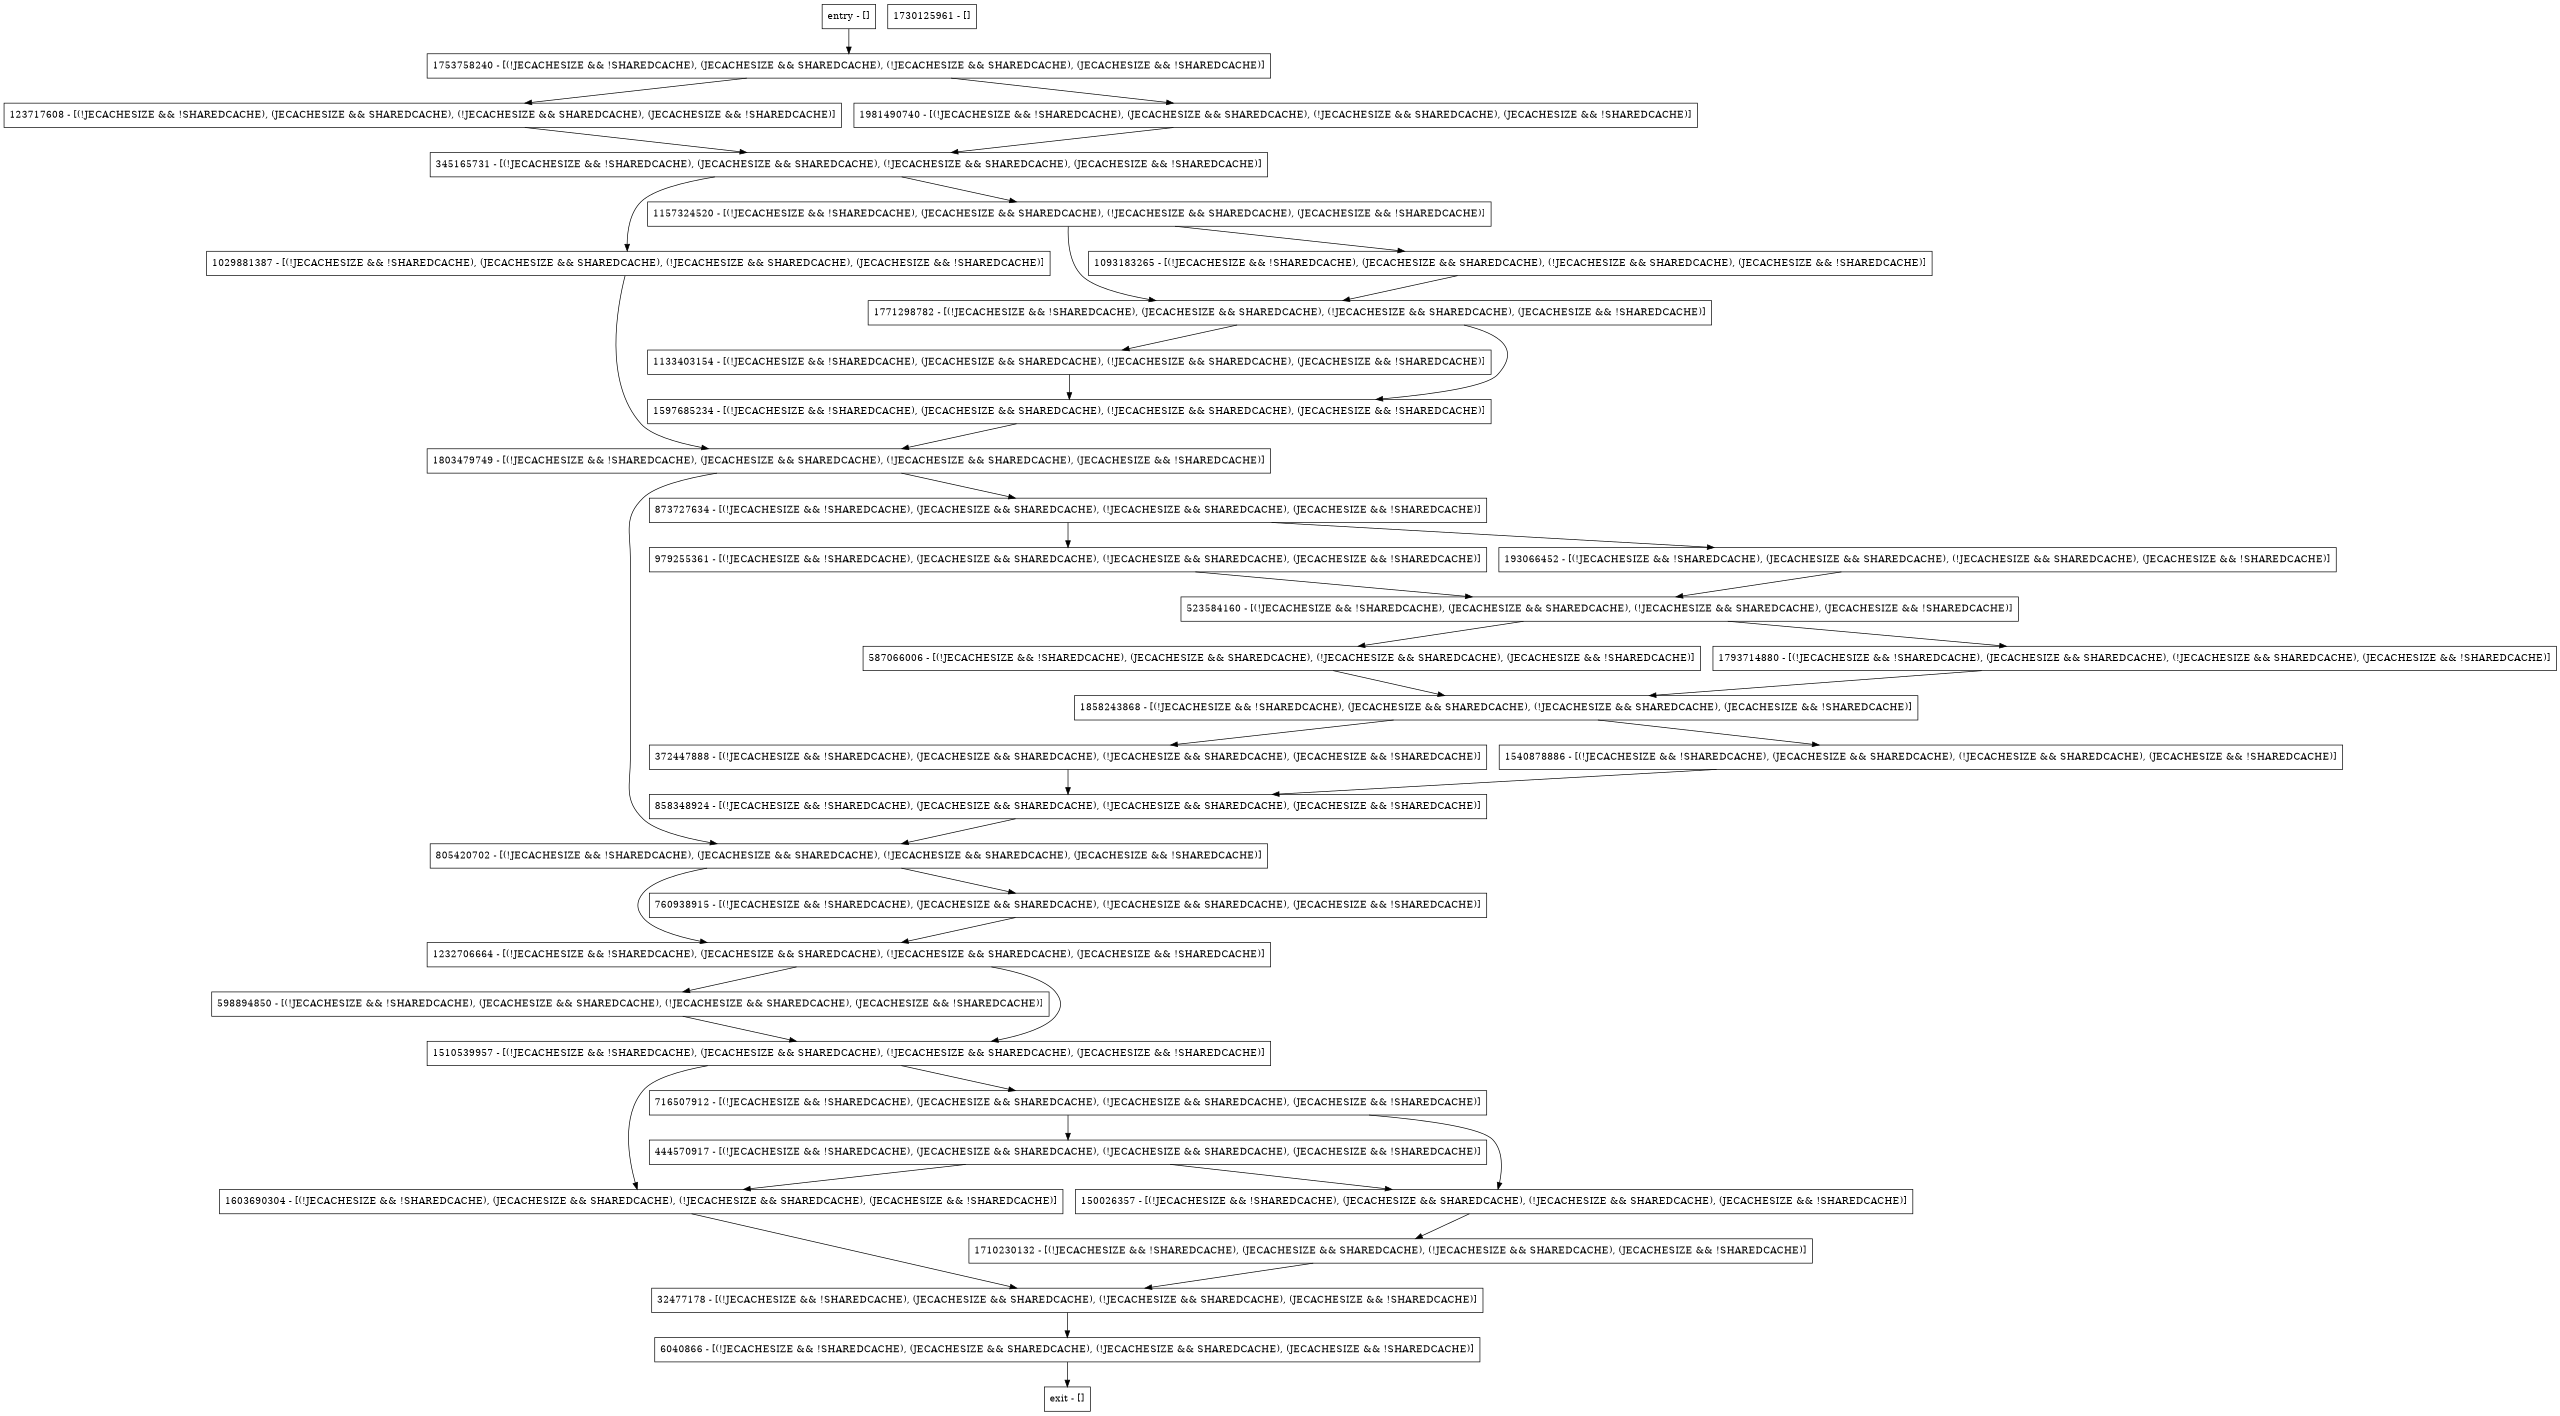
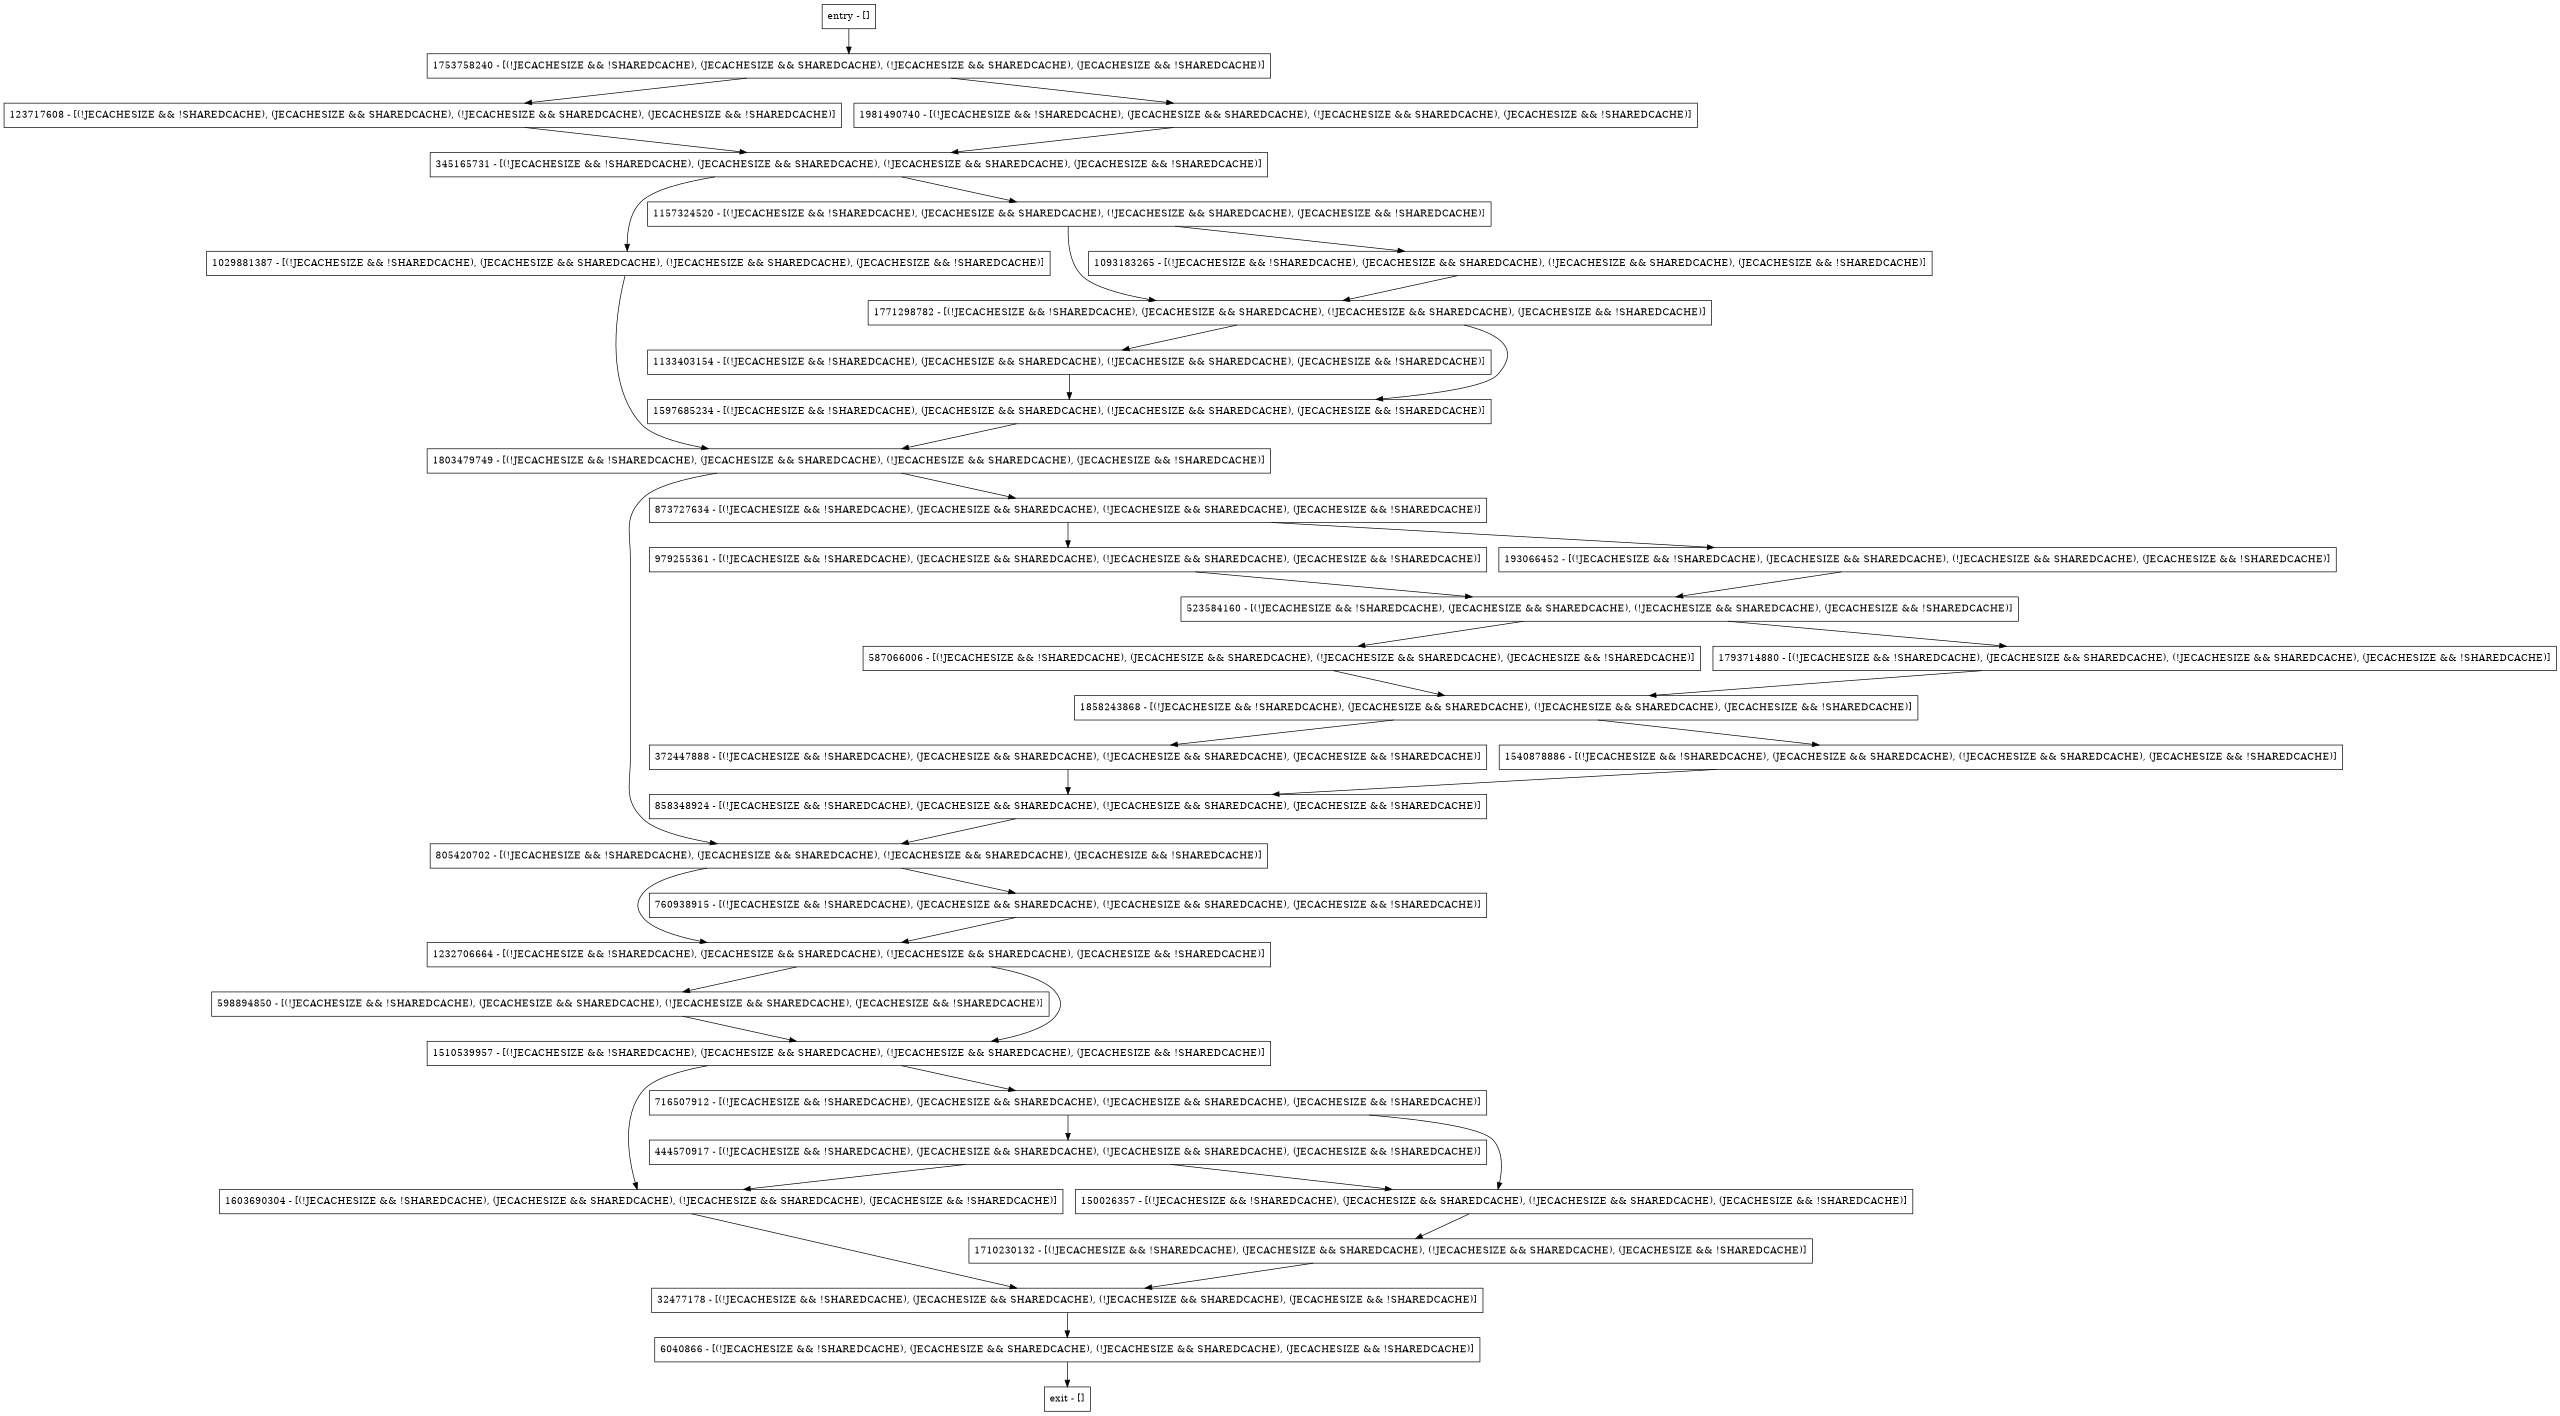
node "1730125961 - []": removed
